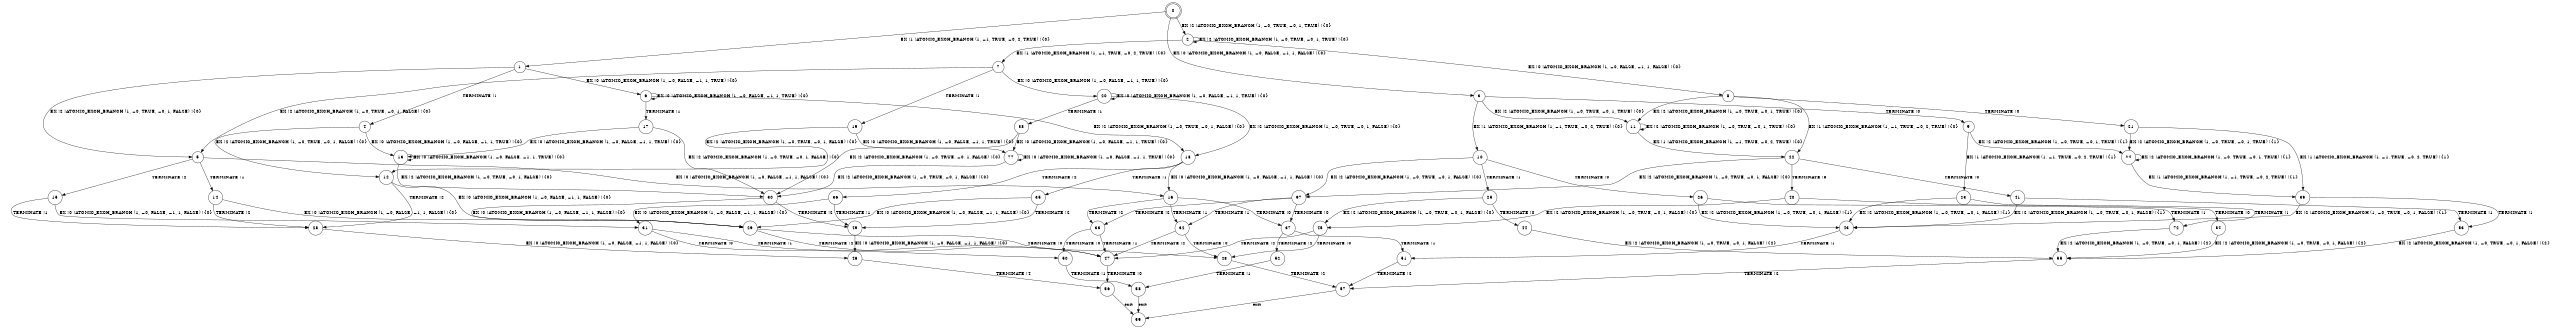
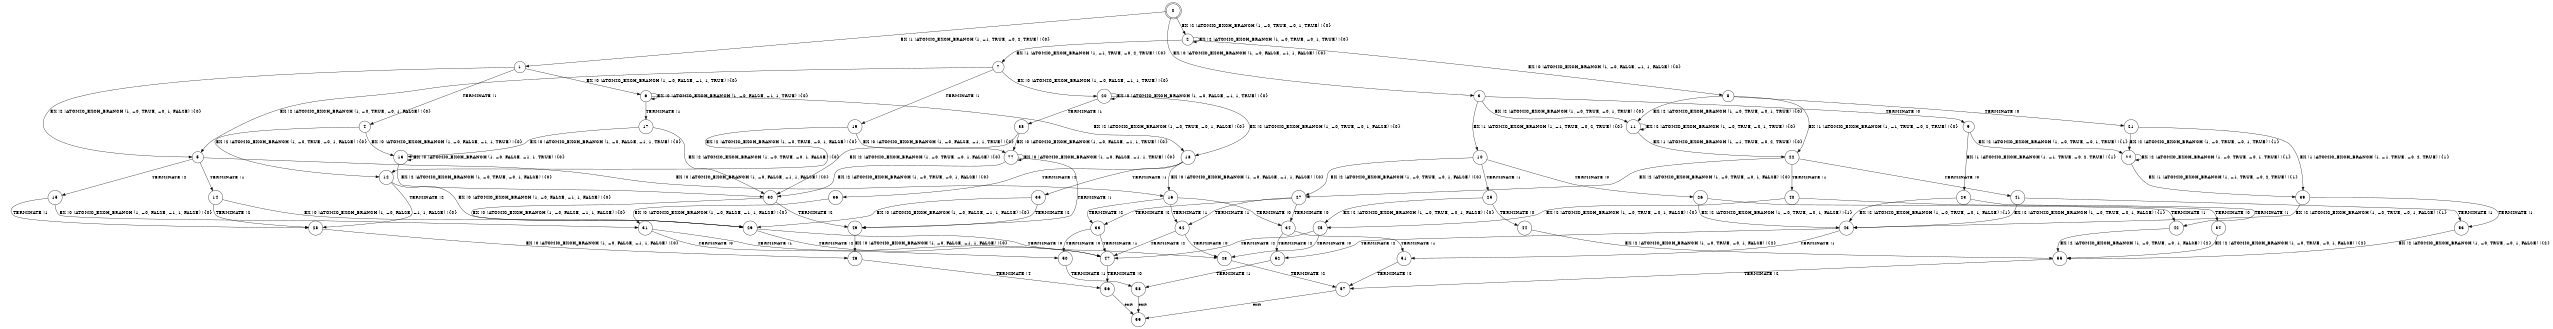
edge "22" -> "40": label "TERMINATE !8" -> "TERMINATE !1"
node "97": label "97" -> "27"
edge "36" -> "49": now "77" -> "49"
node "37": label "37" -> "34"
node "72": label "72" -> "42"
edge "43" -> "52": added, label "TERMINATE !2"
